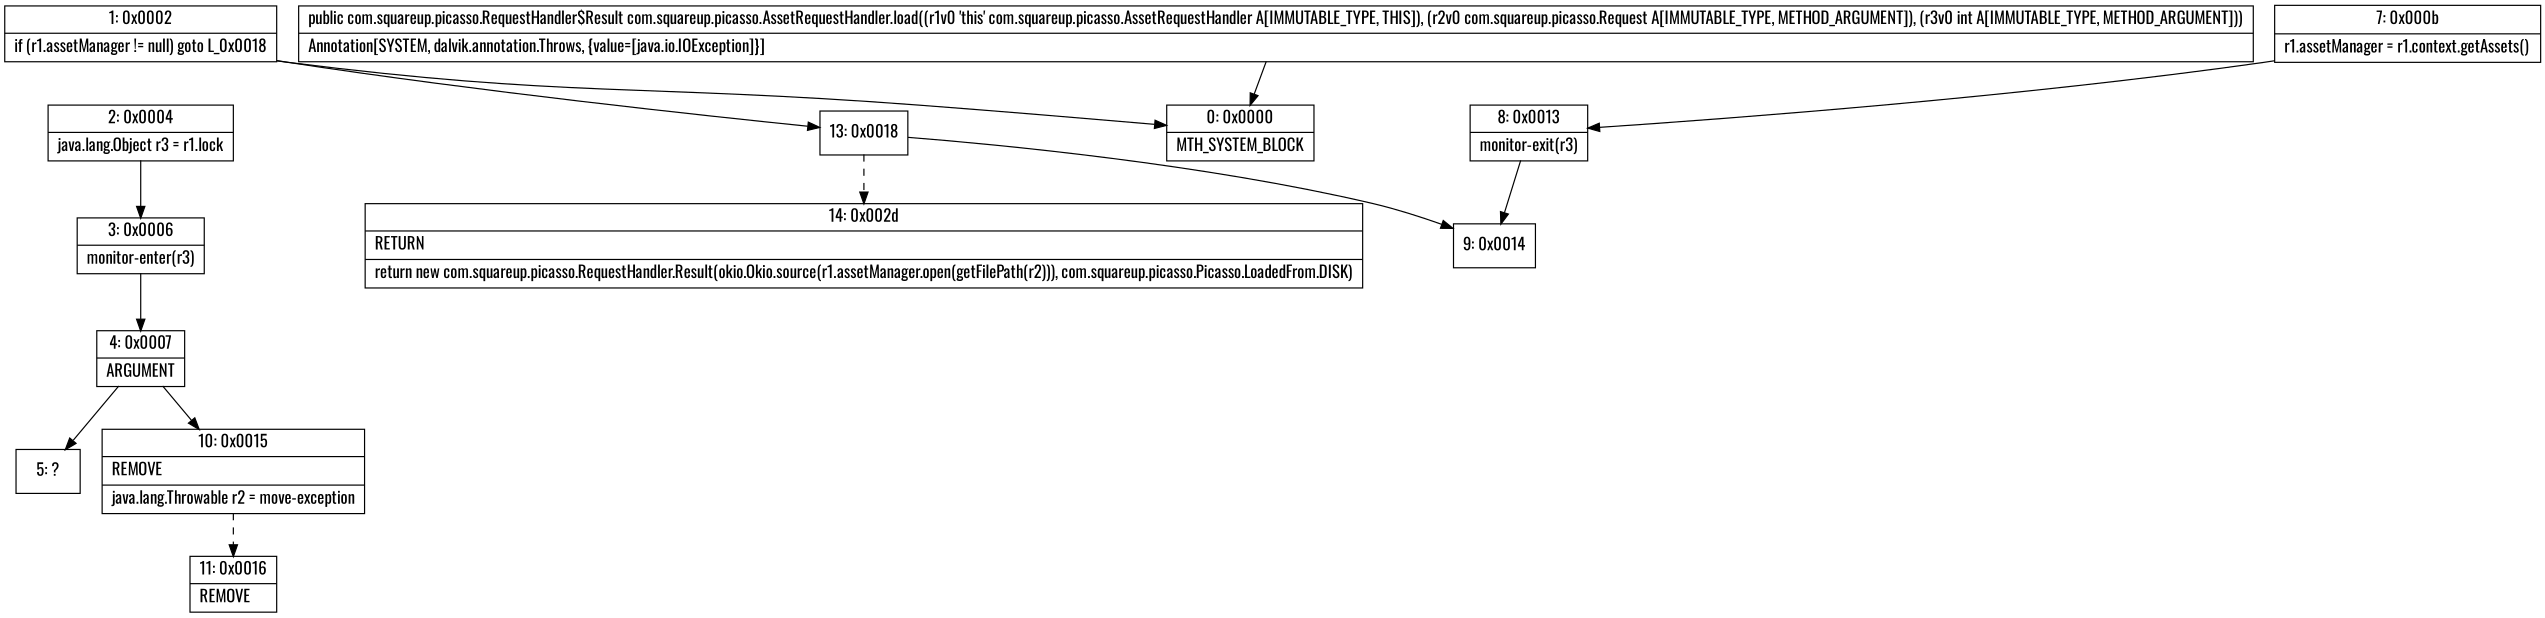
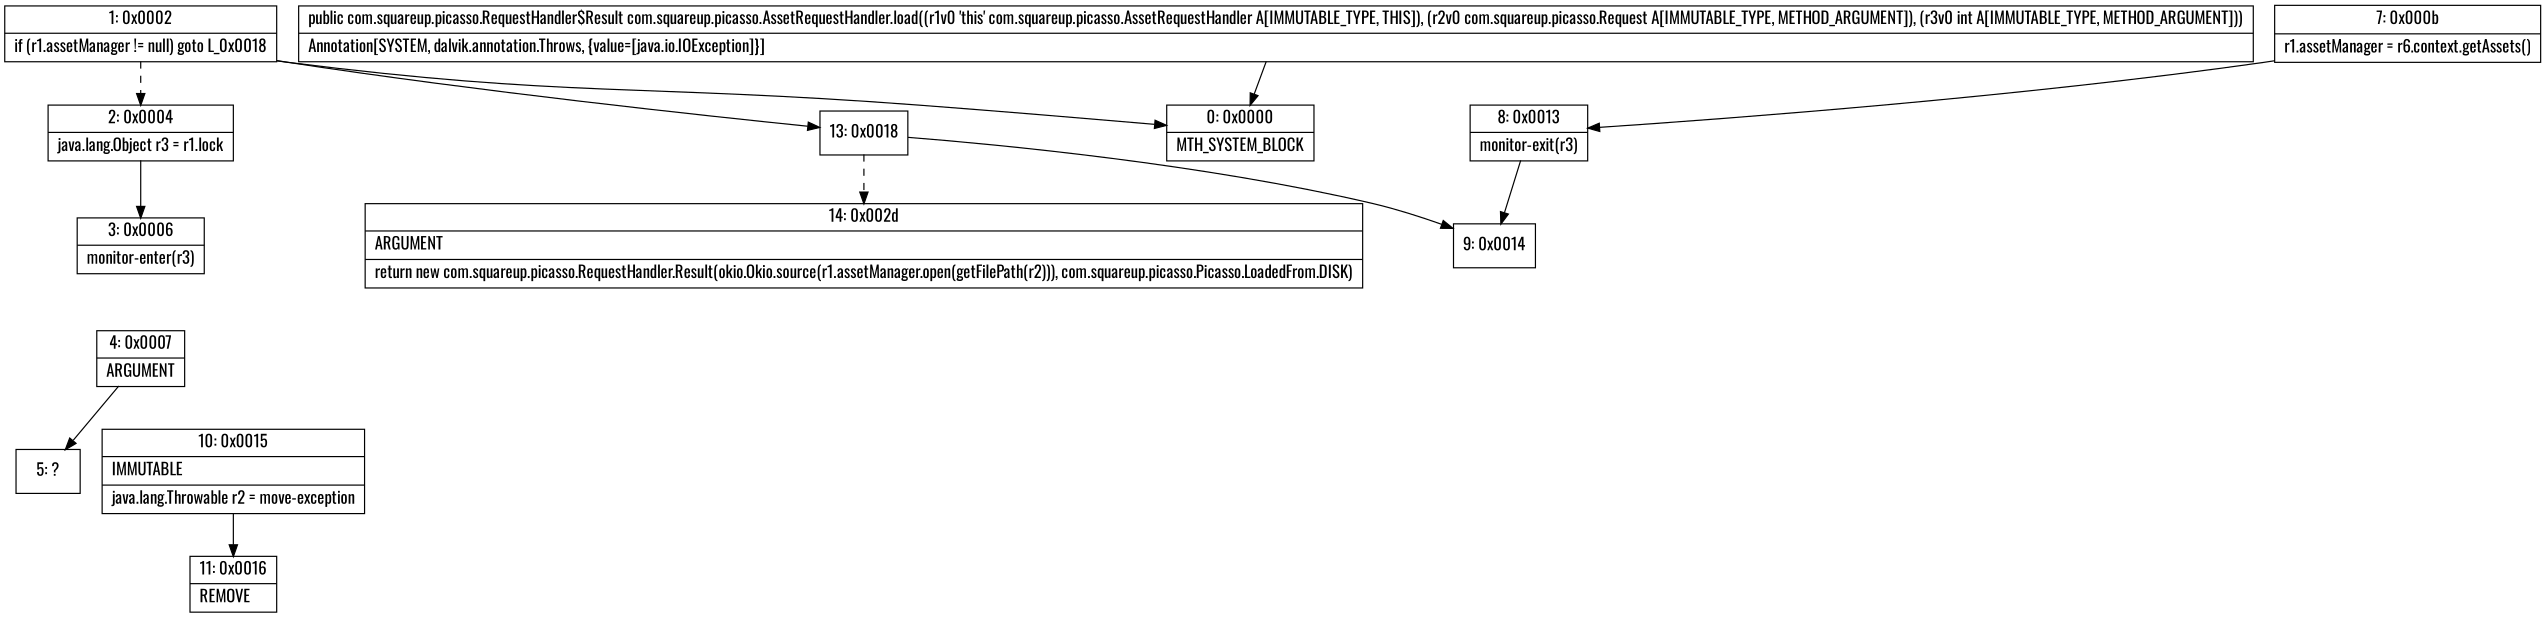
node "7: 0x000b": text "r1.assetManager = r1.context.getAssets()" -> "r1.assetManager = r6.context.getAssets()"
edge "1: 0x0002" -> "2: 0x0004": added
node "14: 0x002d": text "RETURN" -> "ARGUMENT"
edge "3: 0x0006" -> "4: 0x0007": removed
edge "4: 0x0007" -> "10: 0x0015": removed
node "10: 0x0015": text "REMOVE" -> "IMMUTABLE"
edge "10: 0x0015" -> "11: 0x0016": style dashed -> solid
